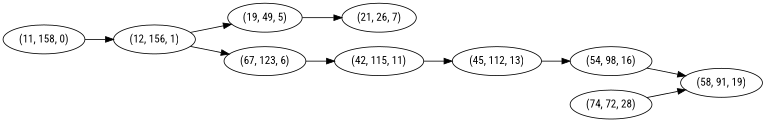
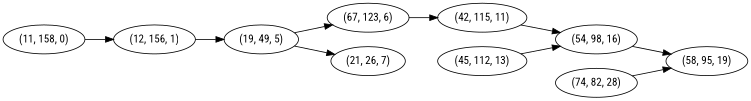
edge "(12, 156, 1)" -> "(67, 123, 6)": now "(19, 49, 5)" -> "(67, 123, 6)"
edge "(42, 115, 11)" -> "(45, 112, 13)": now "(42, 115, 11)" -> "(54, 98, 16)"
node "(58, 91, 19)": label "(58, 91, 19)" -> "(58, 95, 19)"
node "(74, 72, 28)": label "(74, 72, 28)" -> "(74, 82, 28)"
